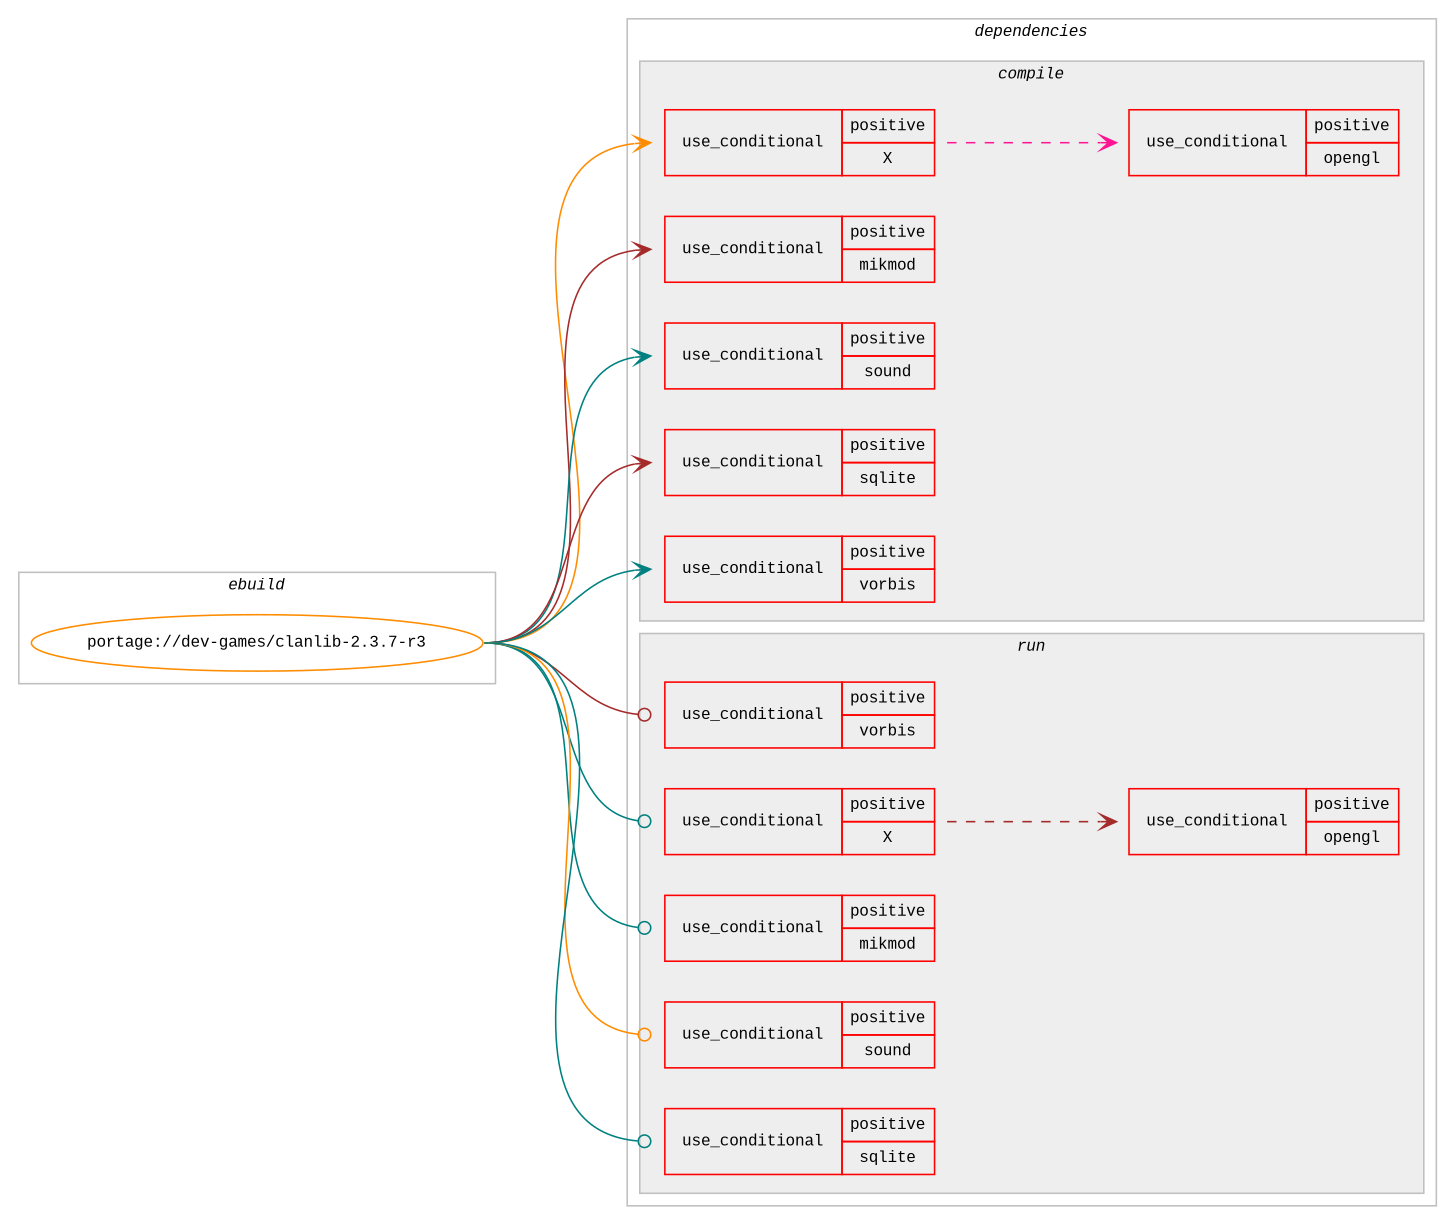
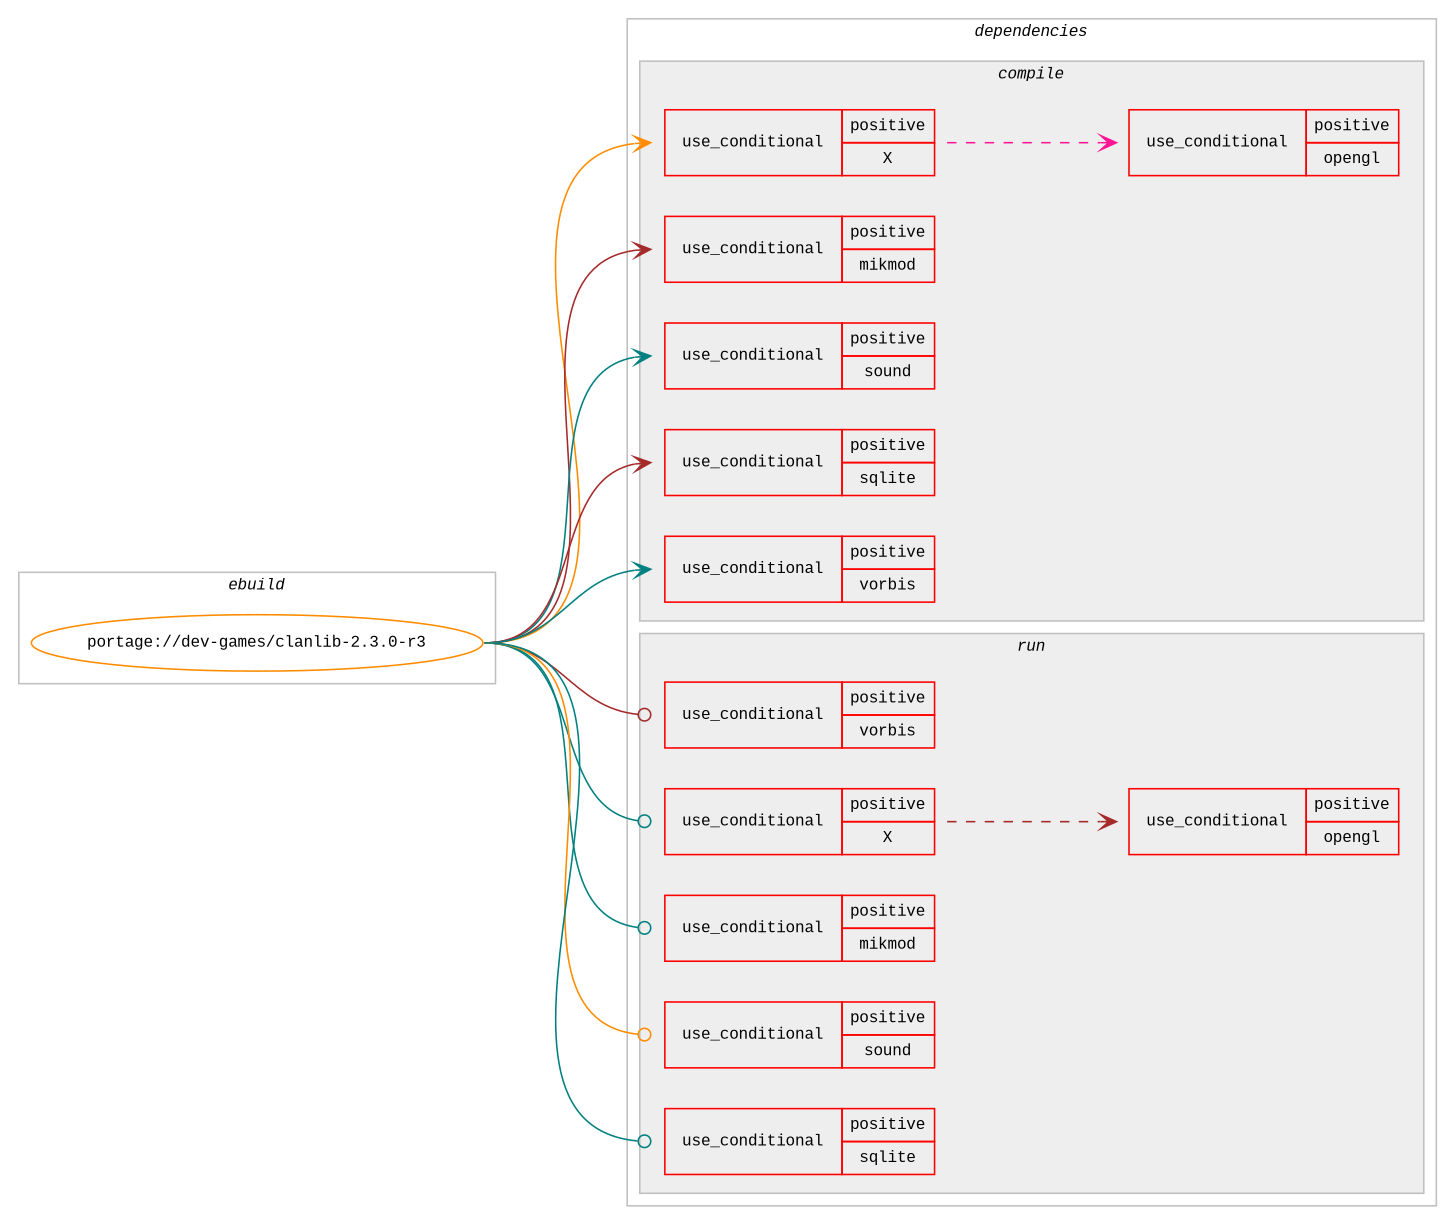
node "portage://dev-games/clanlib-2.3.7-r3": label "portage://dev-games/clanlib-2.3.7-r3" -> "portage://dev-games/clanlib-2.3.0-r3"
